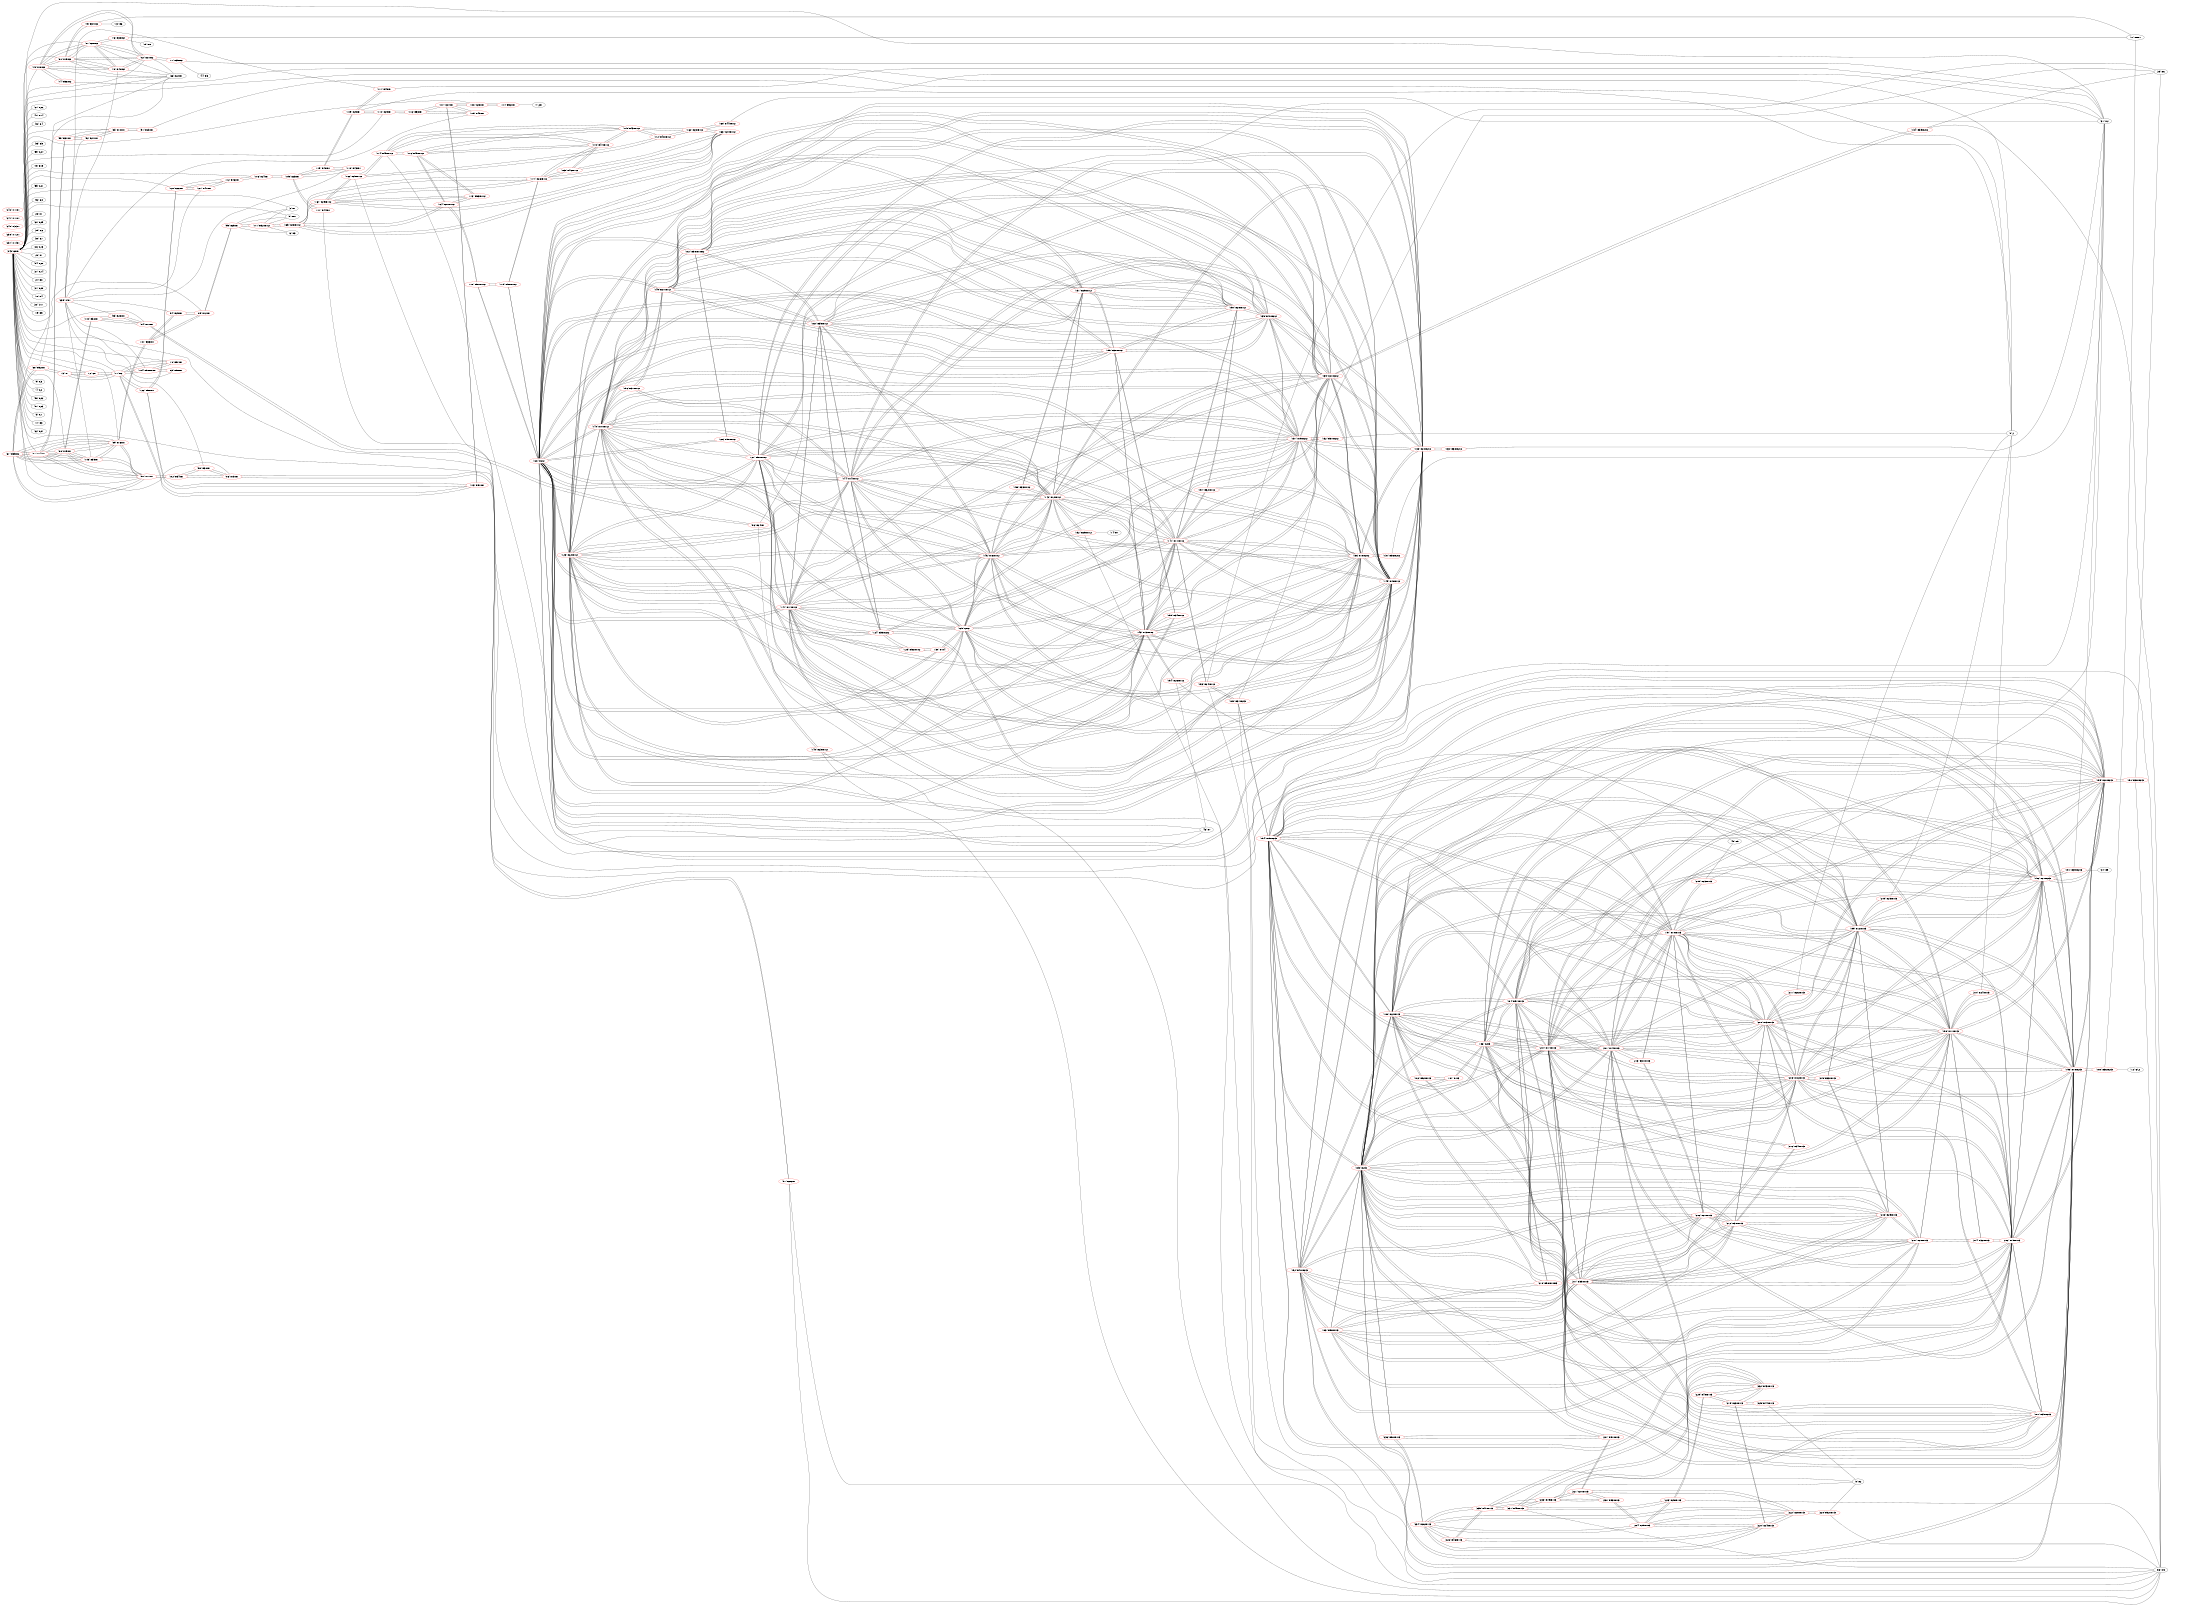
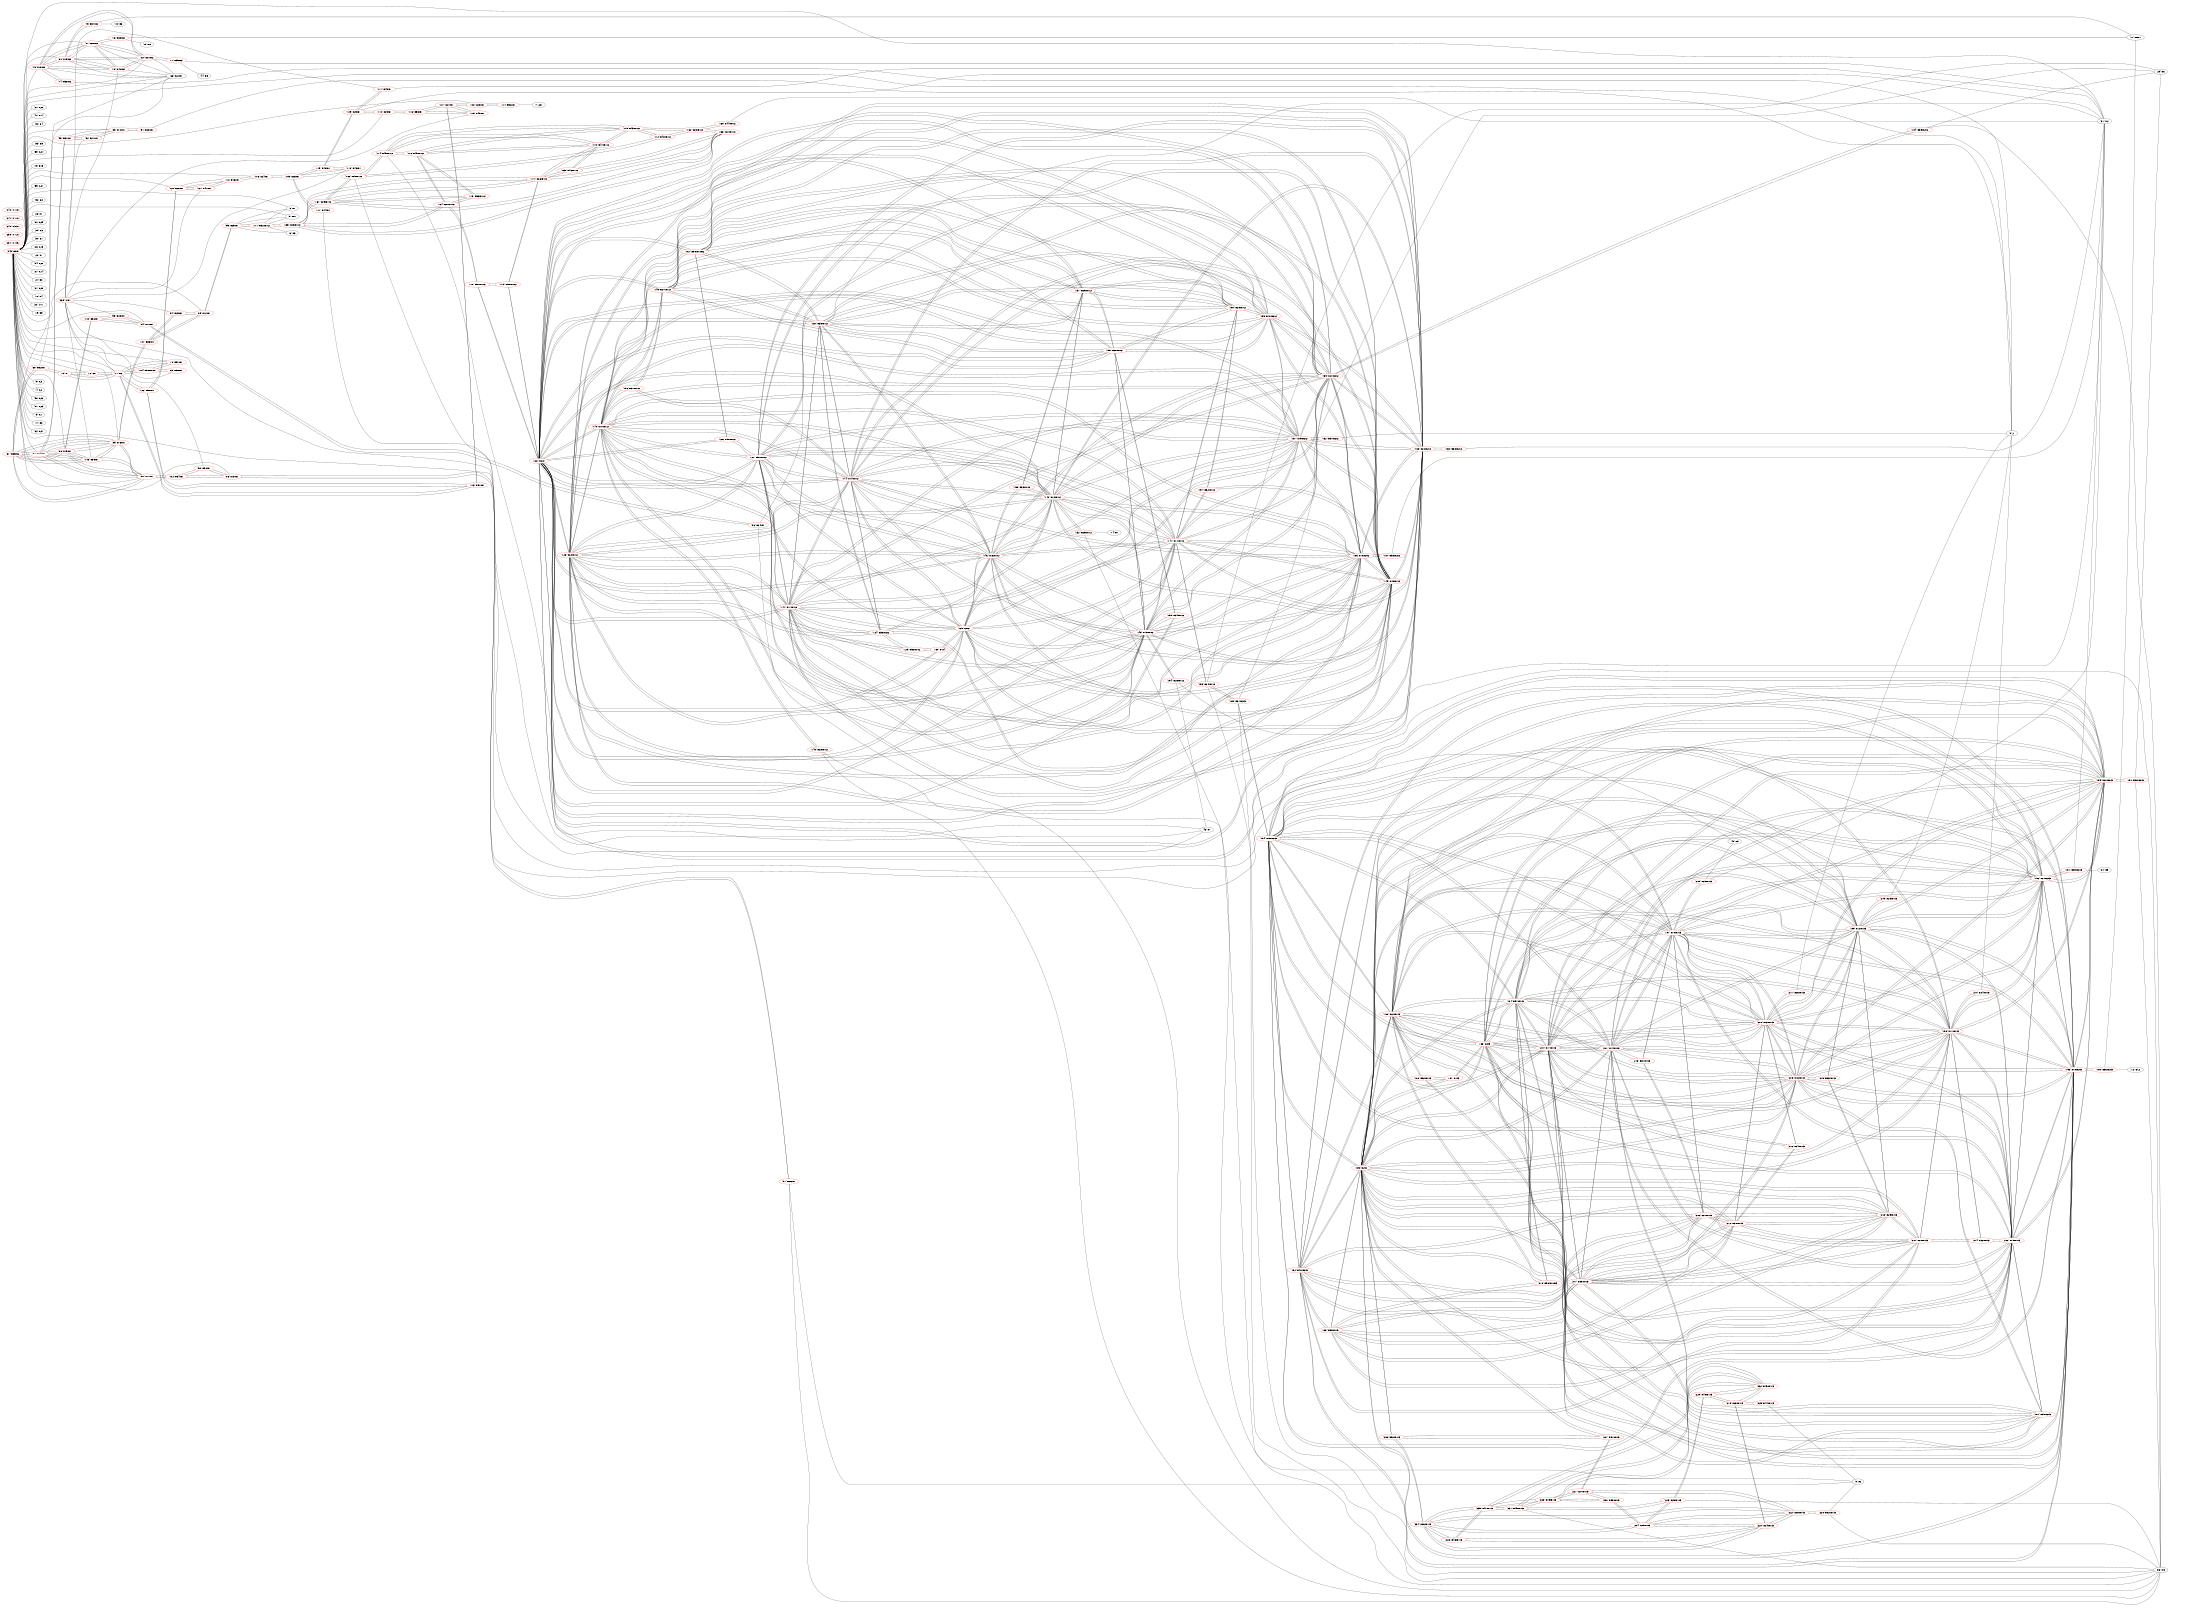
edge "(239) +5V" -- "(104) R58_T1_T": now "(239) +5V" -- "(71) D2"
